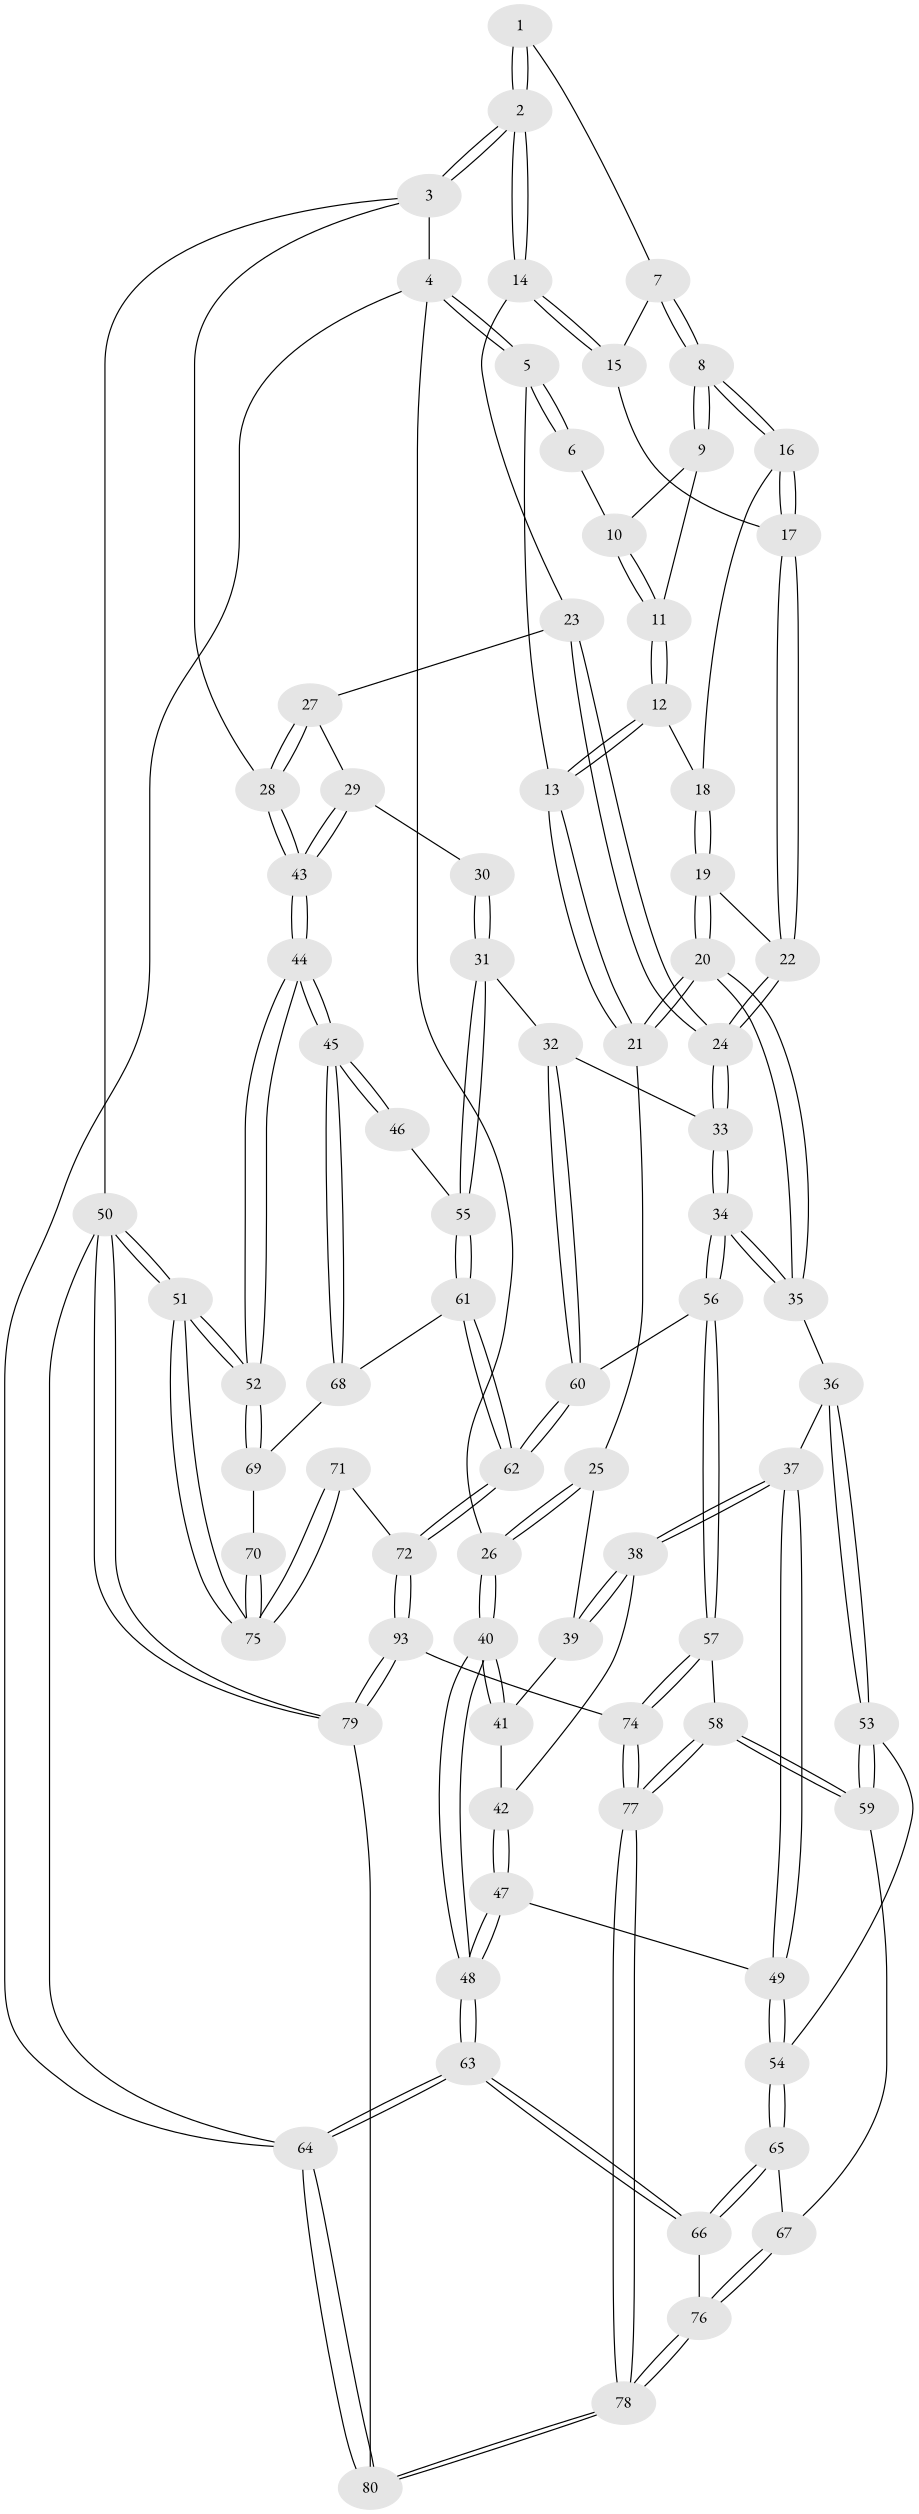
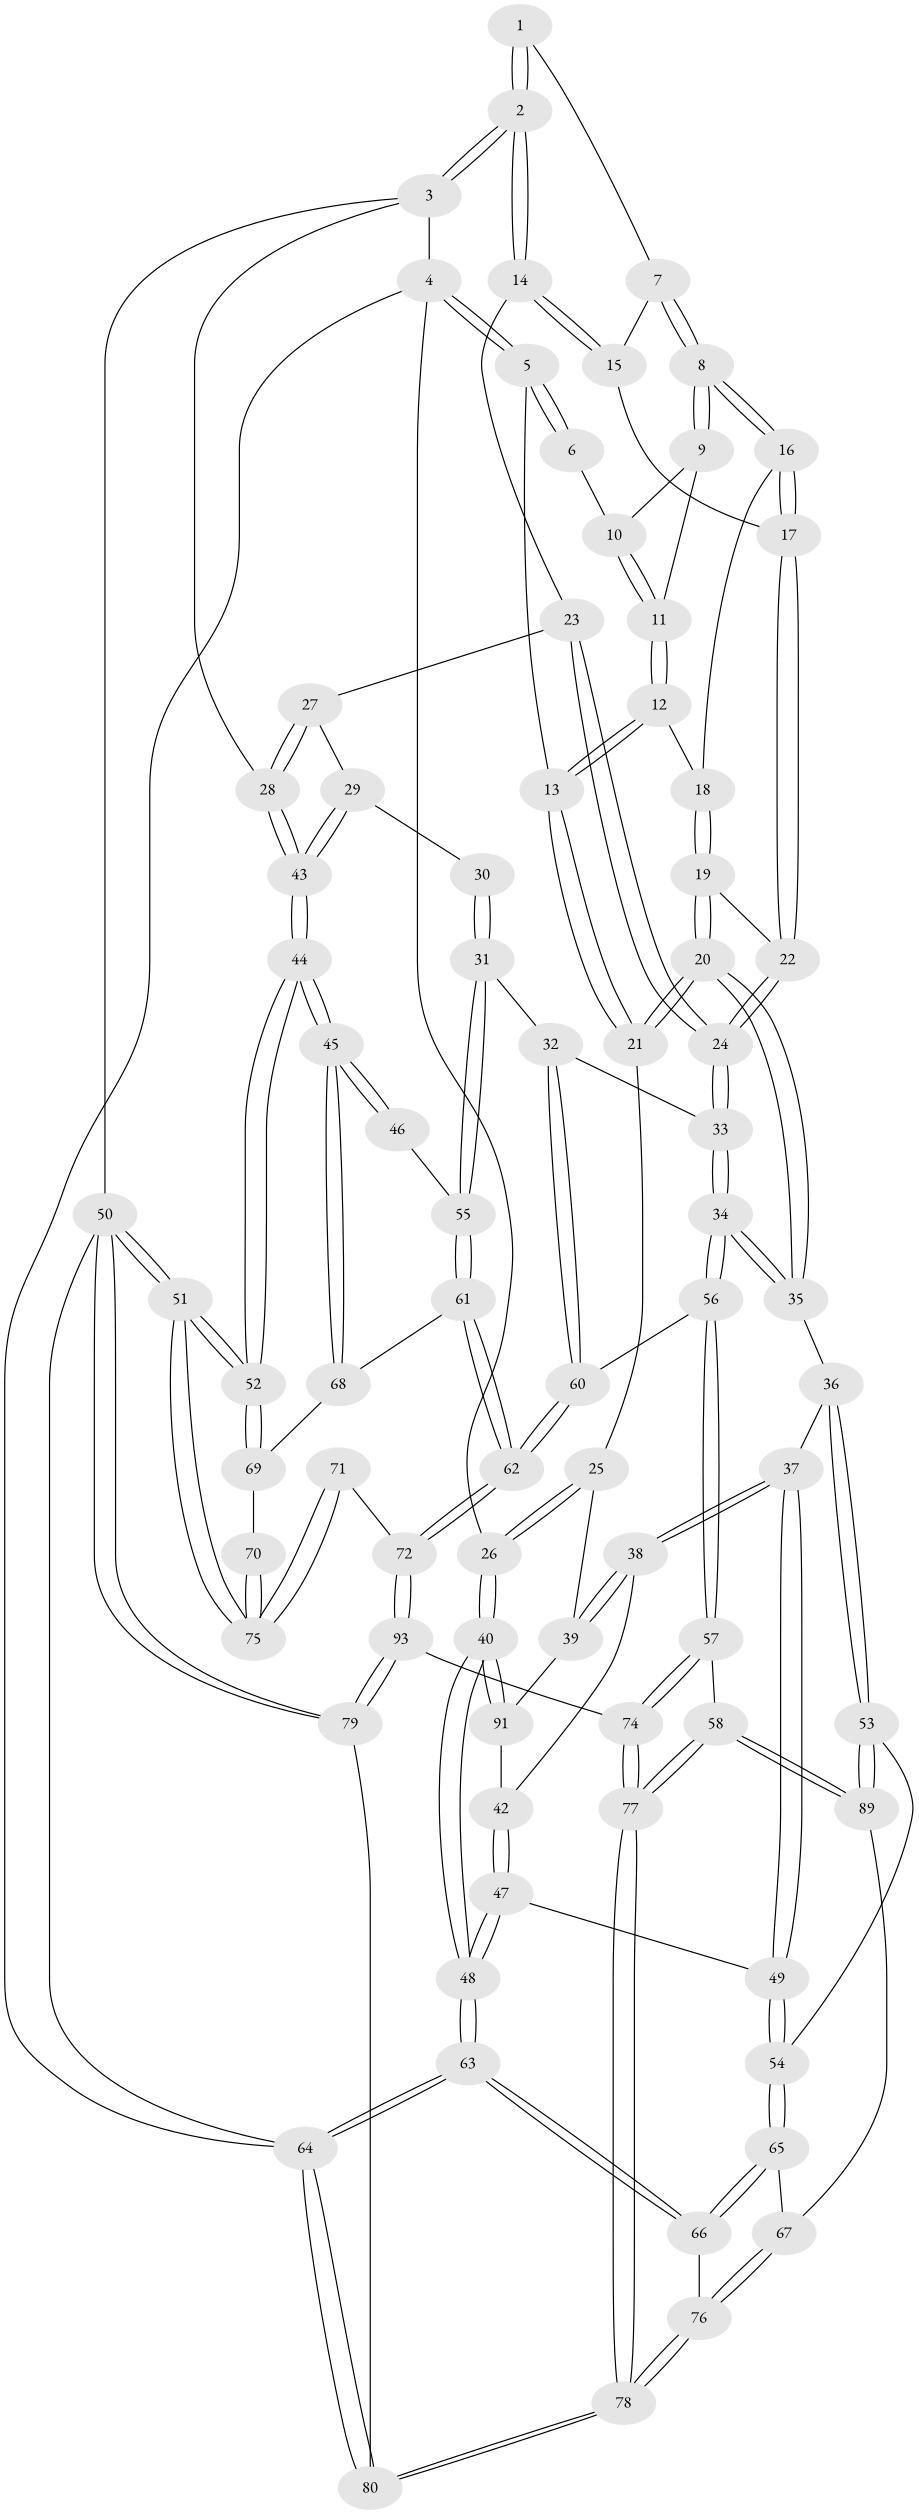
node "41": label "41" -> "91"
node "59": label "59" -> "89"
